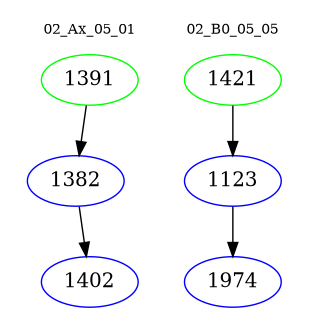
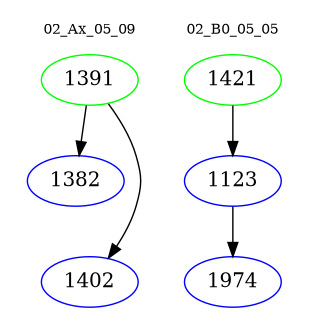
cluster "02_Ax_05_01": label "02_Ax_05_01" -> "02_Ax_05_09"
edge "1382" -> "1402": now "1391" -> "1402"
